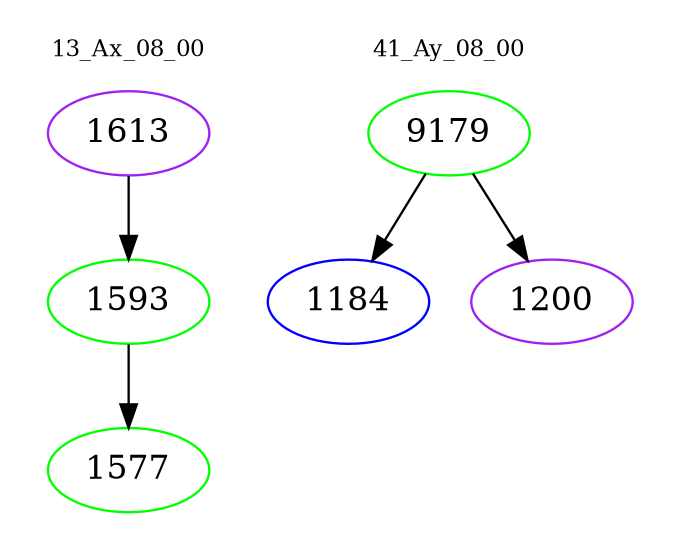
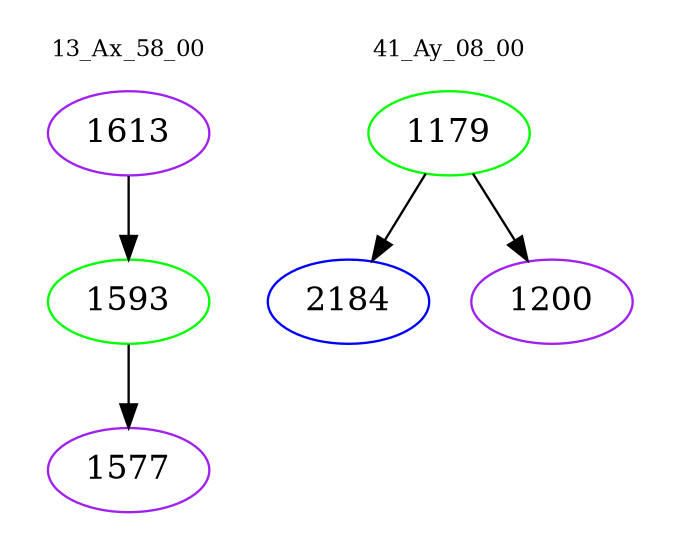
cluster "13_Ax_08_00": label "13_Ax_08_00" -> "13_Ax_58_00"
node "9179": label "9179" -> "1179"
node "1184": label "1184" -> "2184"
node "1577": color green -> purple
